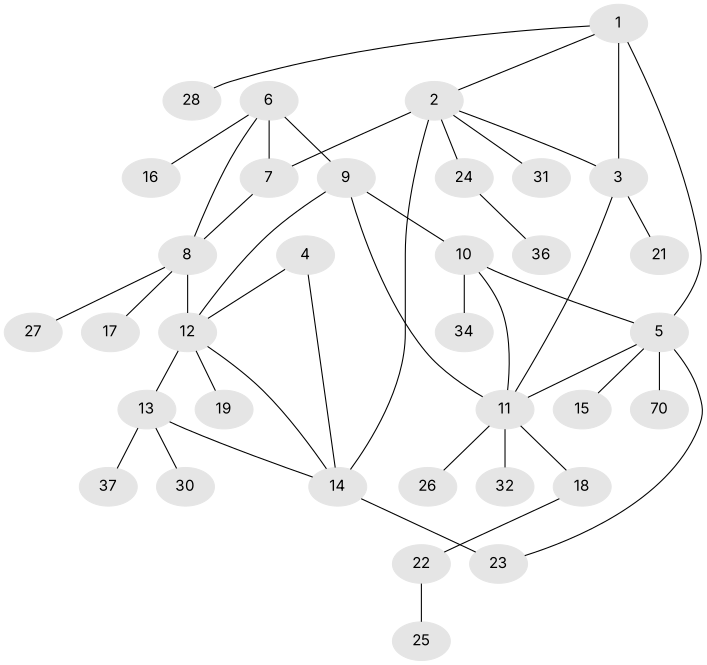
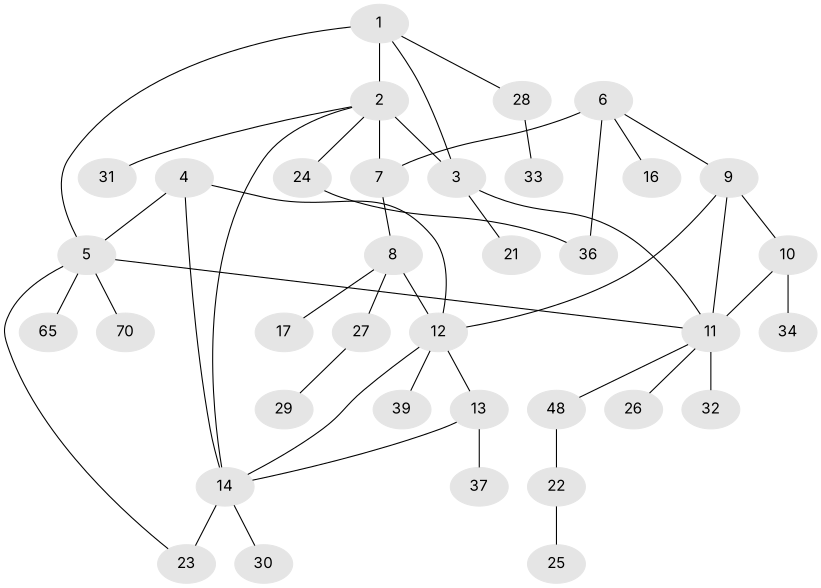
edge "6" -- "8": now "6" -- "36"
node "33": added
edge "10" -- "5": now "4" -- "5"
node "19": label "19" -> "39"
node "29": added
node "15": label "15" -> "65"
edge "13" -- "30": now "14" -- "30"
node "18": label "18" -> "48"
